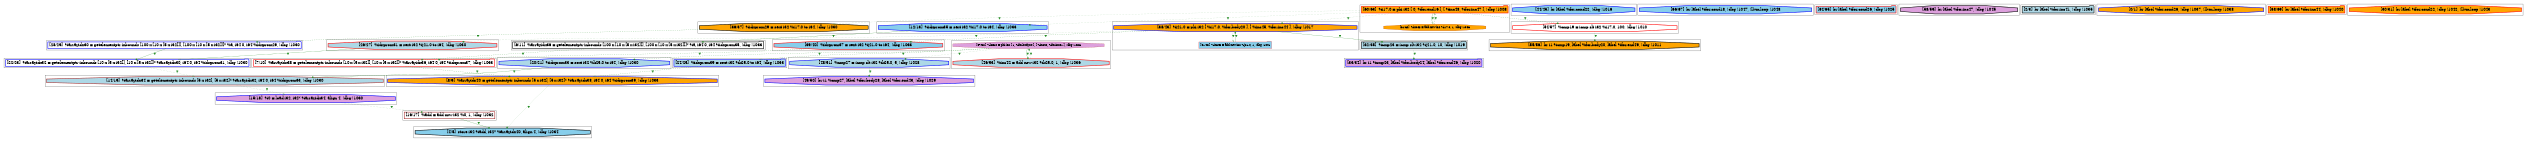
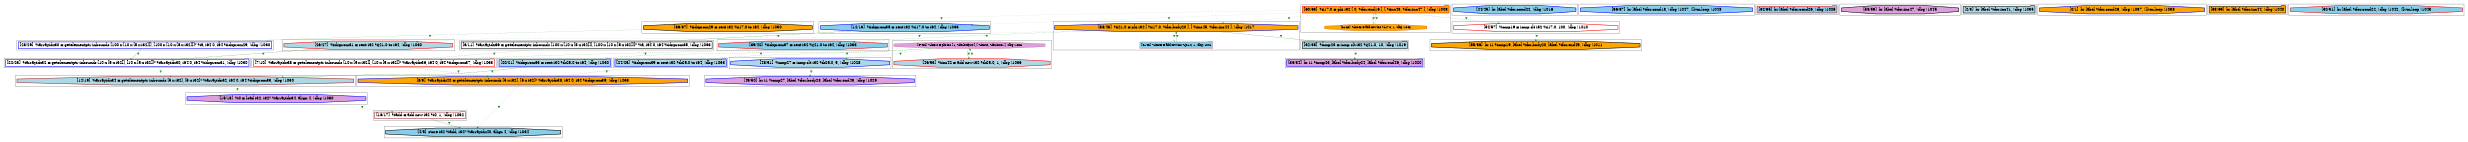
node "[68/69]  br label %for.inc44, !dbg !1040": color red -> black
node "[30/31]  br label %for.cond22, !dbg !1042, !llvm.loop !1043": fillcolor orange -> skyblue
node "[20/21]  %idxprom33 = sext i32 %k25.0 to i64, !dbg !1030": shape octagon -> folder
